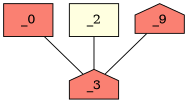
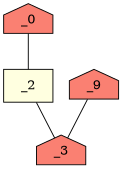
node "_0": shape box -> house
edge "_0" -- "_3": now "_0" -- "_2"
